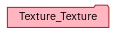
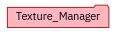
node "Texture_Texture": label "Texture_Texture" -> "Texture_Manager"
